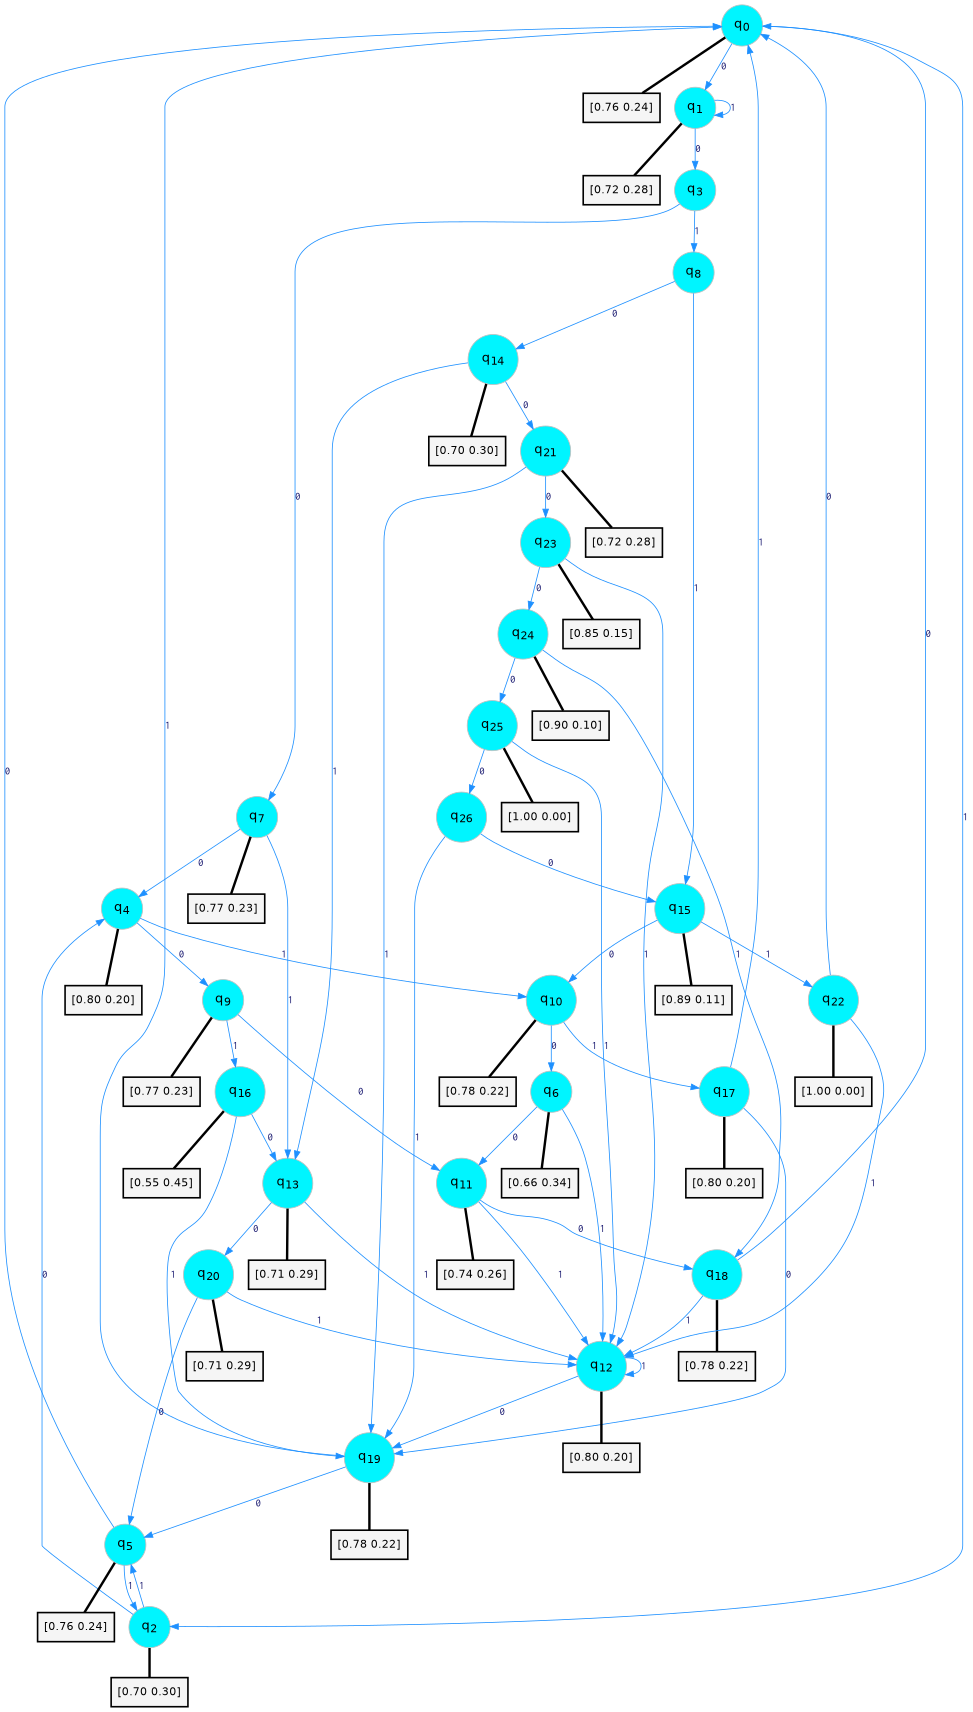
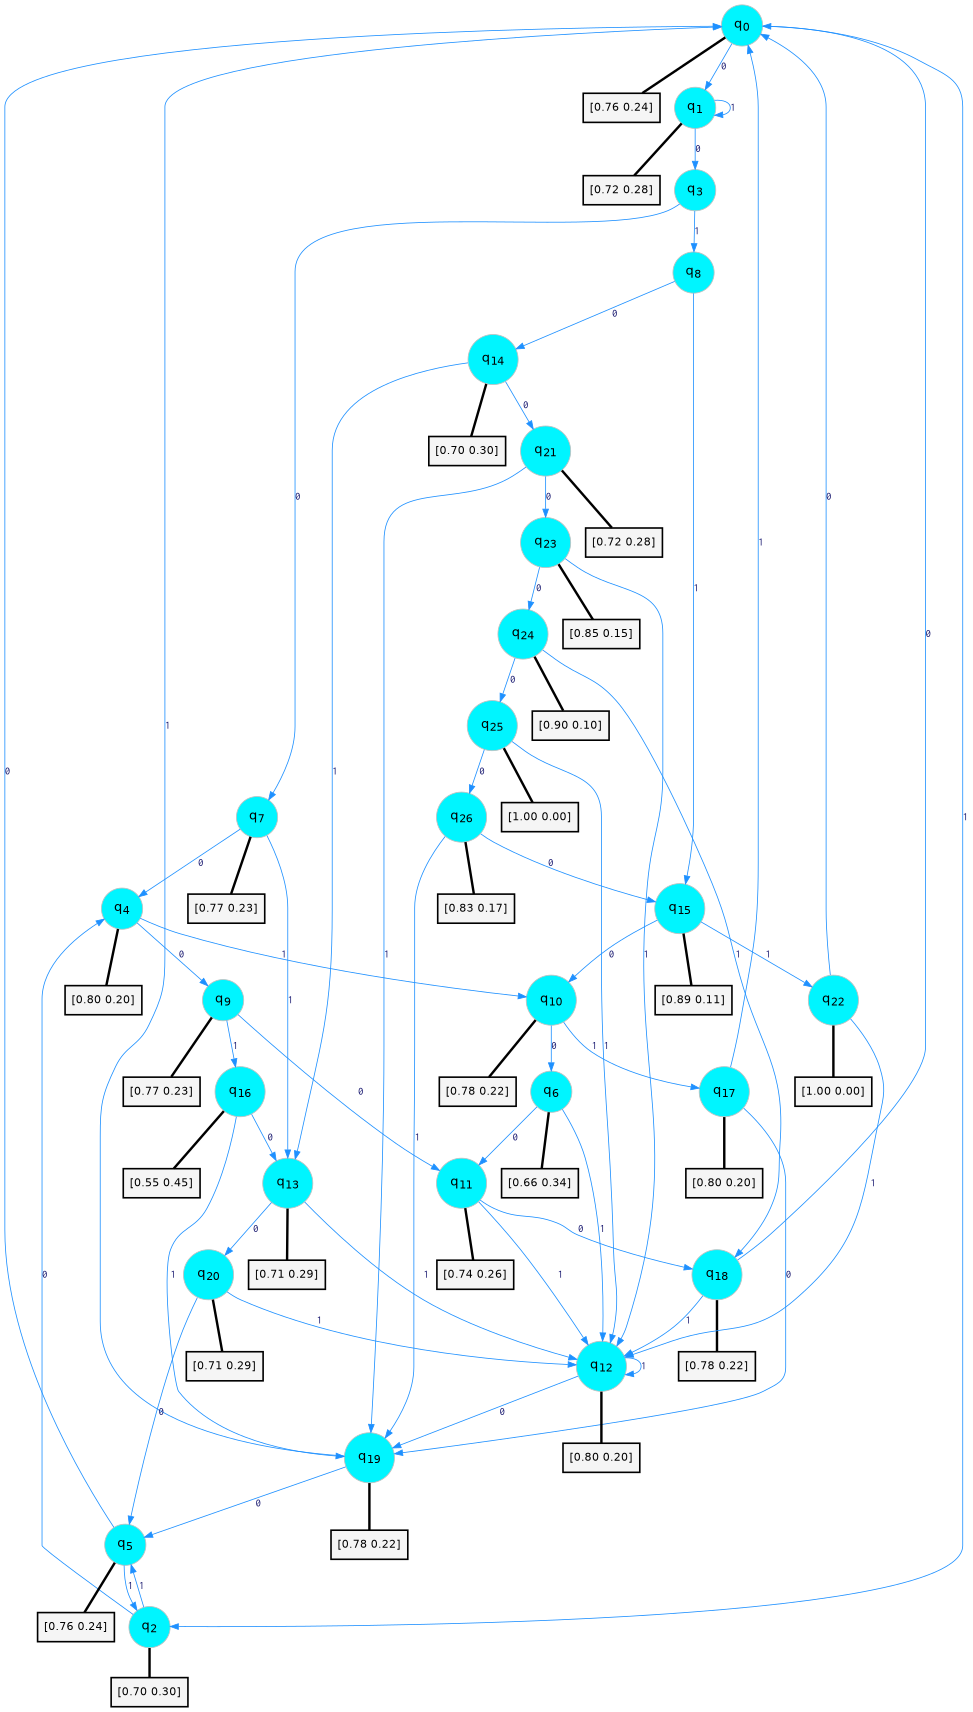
node "[0.83 0.17]": added
